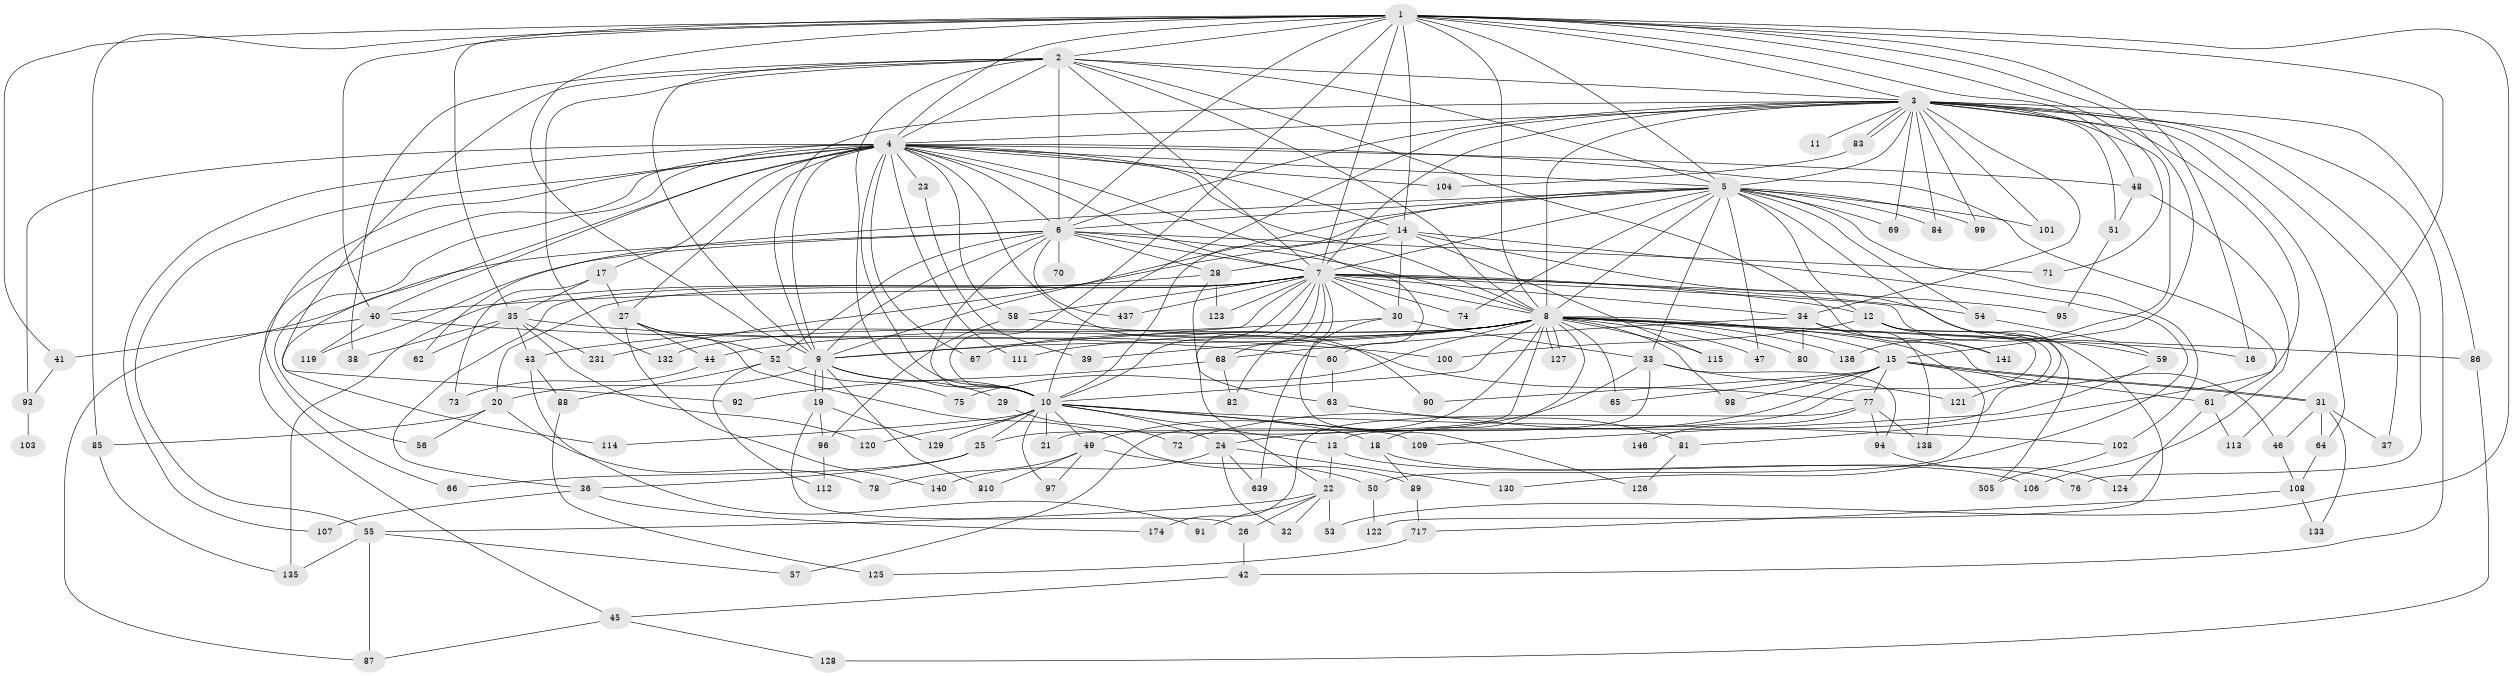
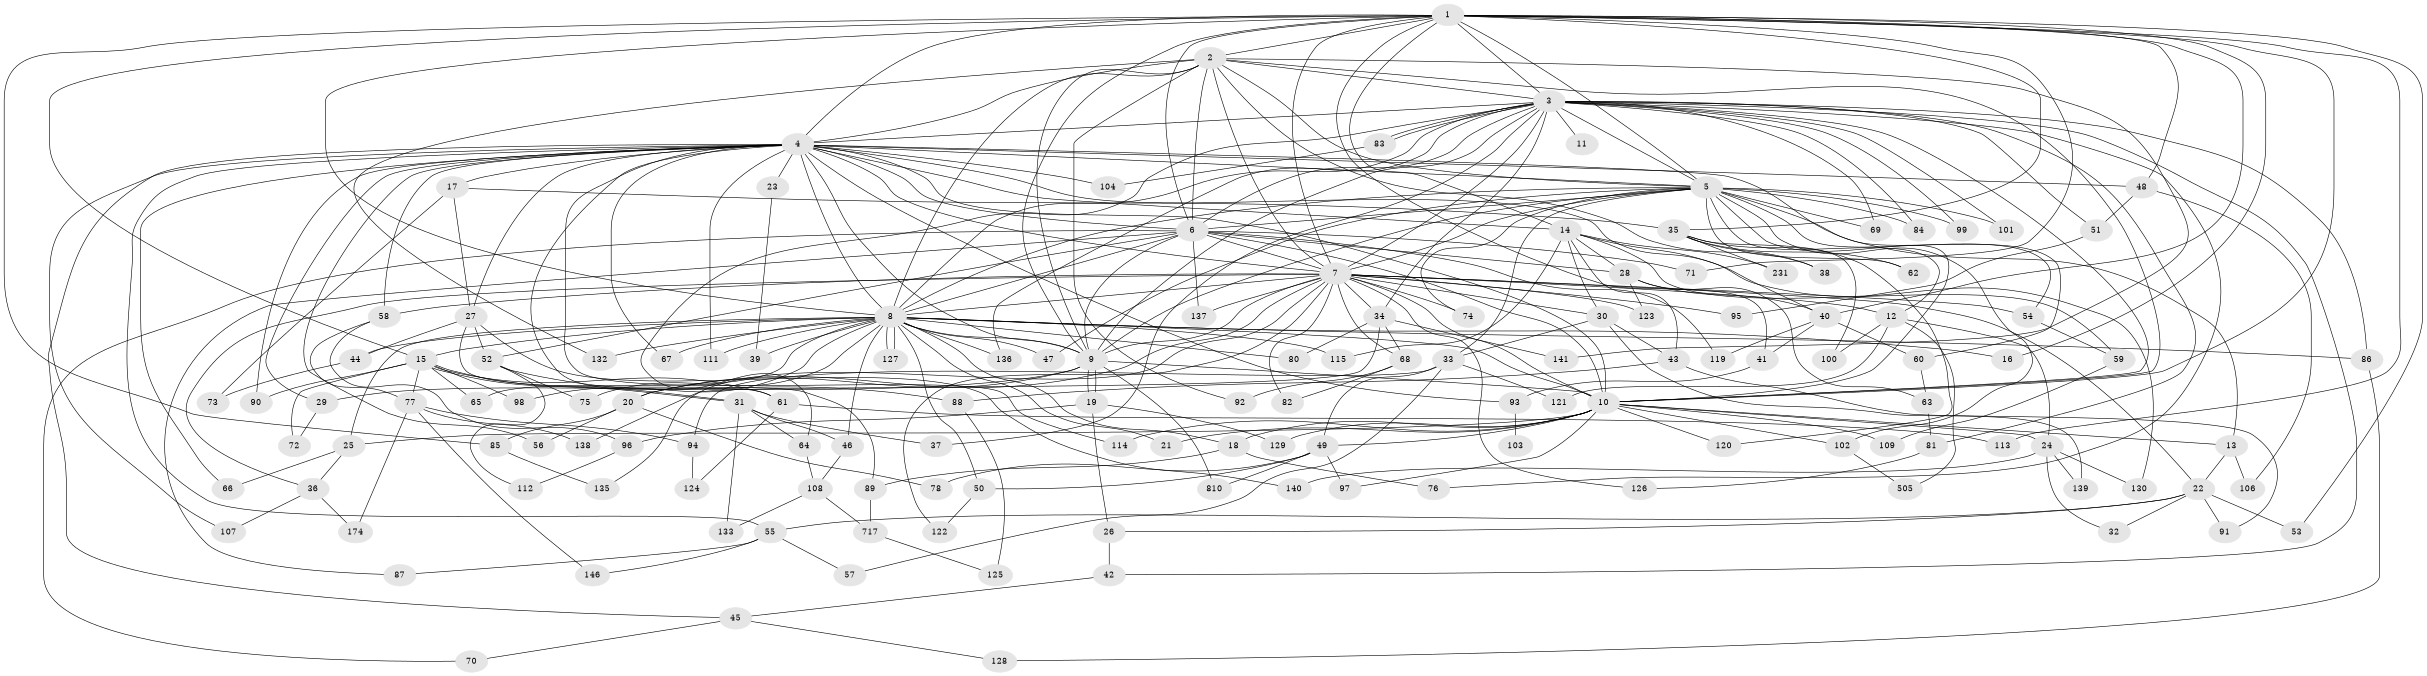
edge "4" -- "29": added
node "437": label "437" -> "137"
edge "35" -- "43": now "14" -- "43"
node "639": label "639" -> "139"
edge "55" -- "135": now "55" -- "146"
edge "45" -- "87": now "45" -- "70"
